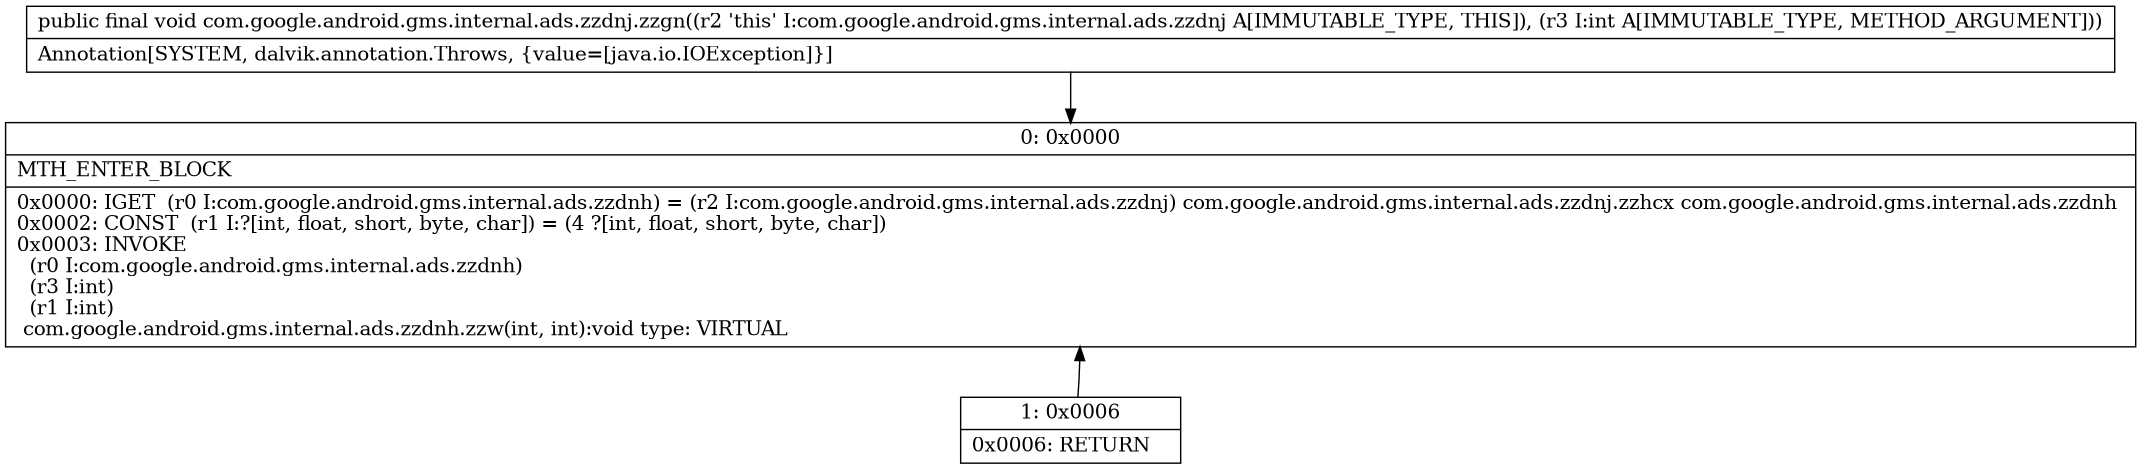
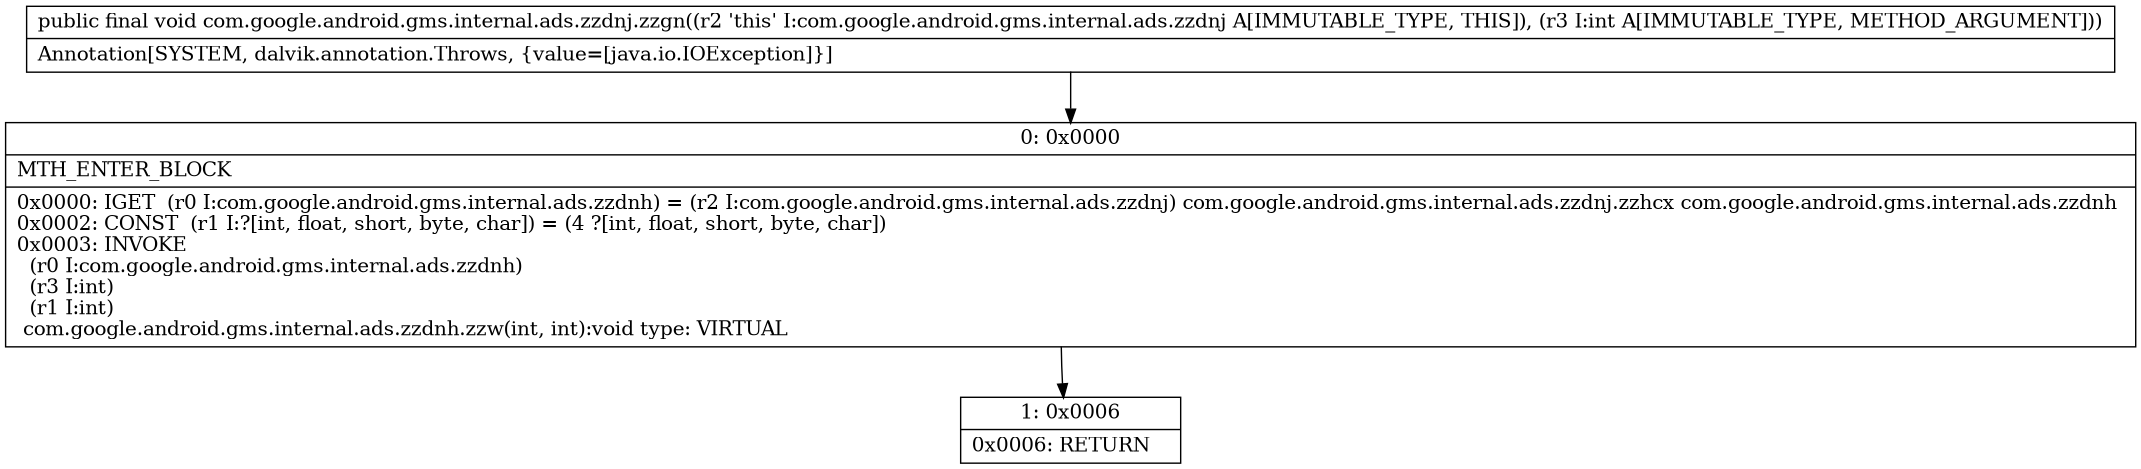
edge "1: 0x0006" -> "0: 0x0000": reversed
